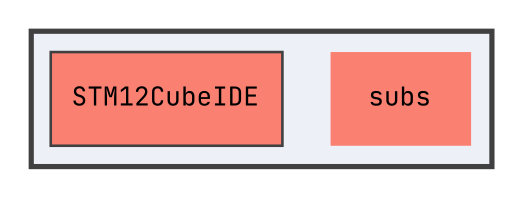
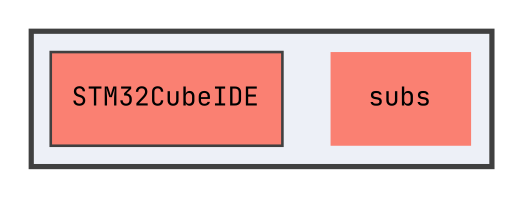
node "STM12CubeIDE": label "STM12CubeIDE" -> "STM32CubeIDE"
